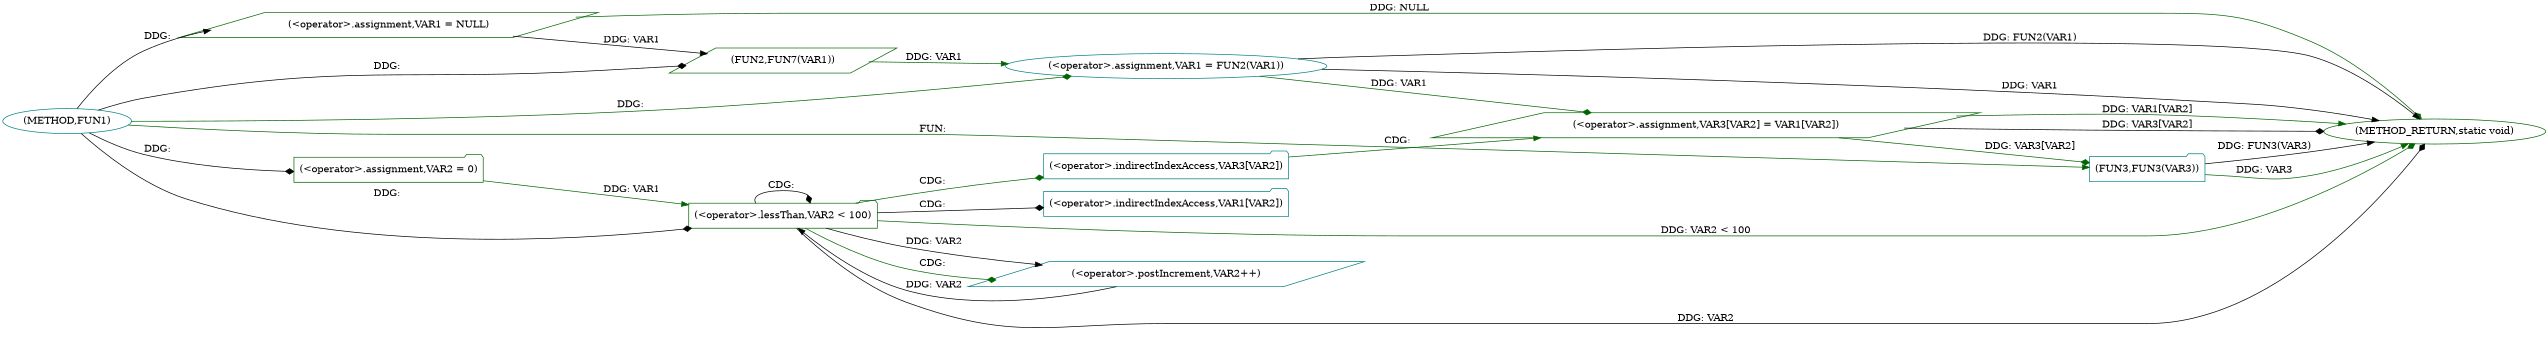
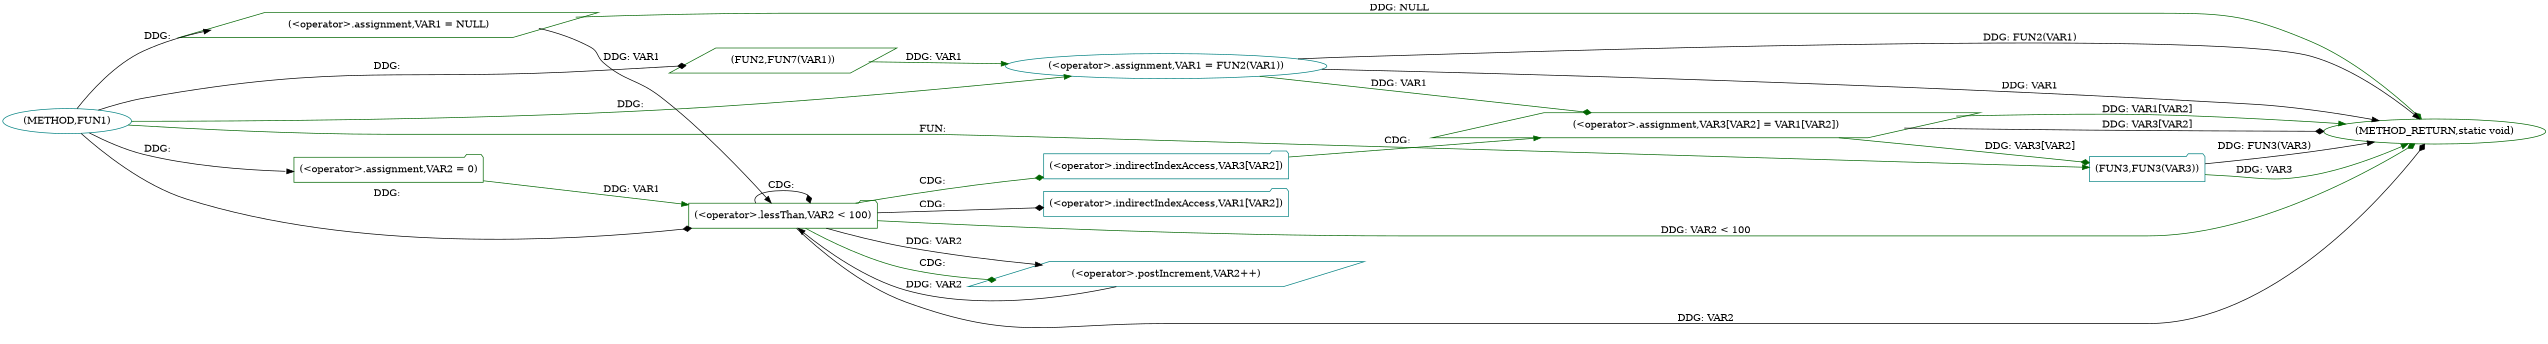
edge "(<operator>.assignment,VAR1 = NULL)" -> "(FUN2,FUN7(VAR1))": now "(<operator>.assignment,VAR1 = NULL)" -> "(<operator>.lessThan,VAR2 < 100)"
edge "(METHOD,FUN1)" -> "(<operator>.assignment,VAR1 = FUN2(VAR1))": arrowhead diamond -> normal
edge "(METHOD,FUN1)" -> "(<operator>.assignment,VAR2 = 0)": arrowhead diamond -> normal
